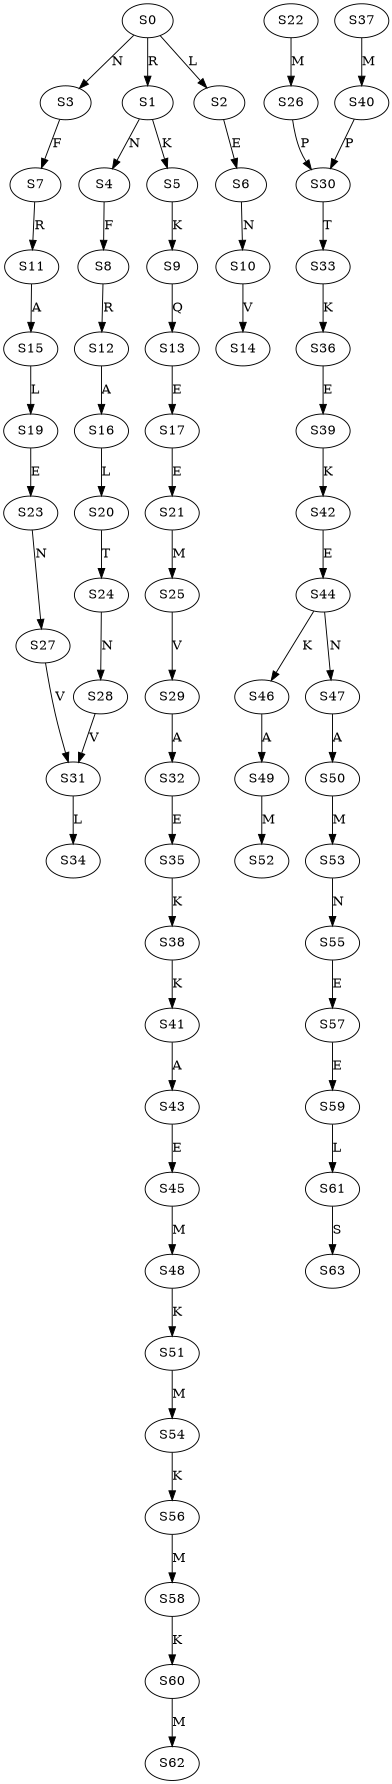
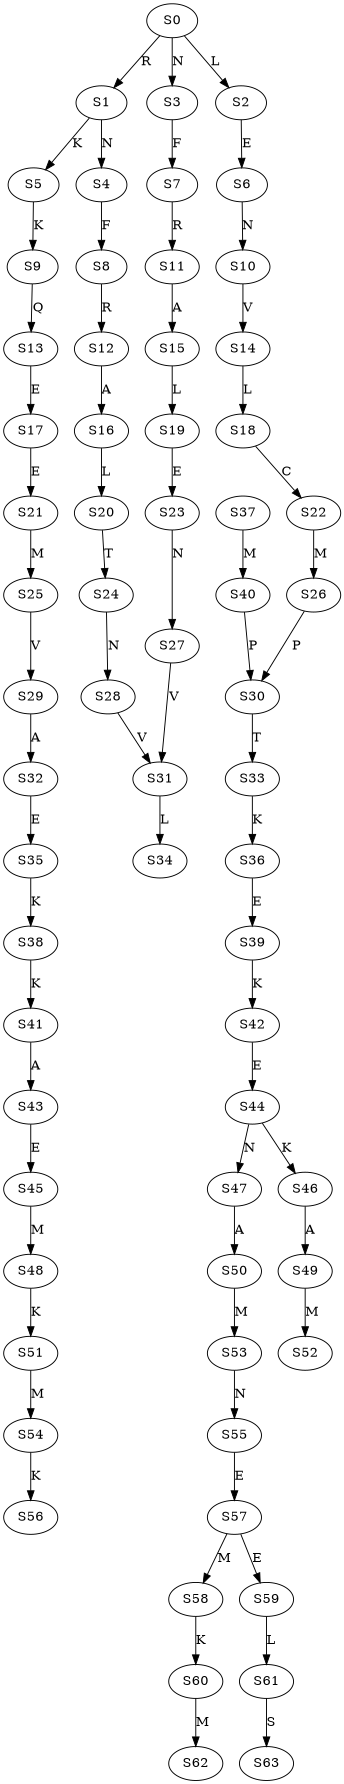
node "S18": added
edge "S56" -> "S58": now "S57" -> "S58"
